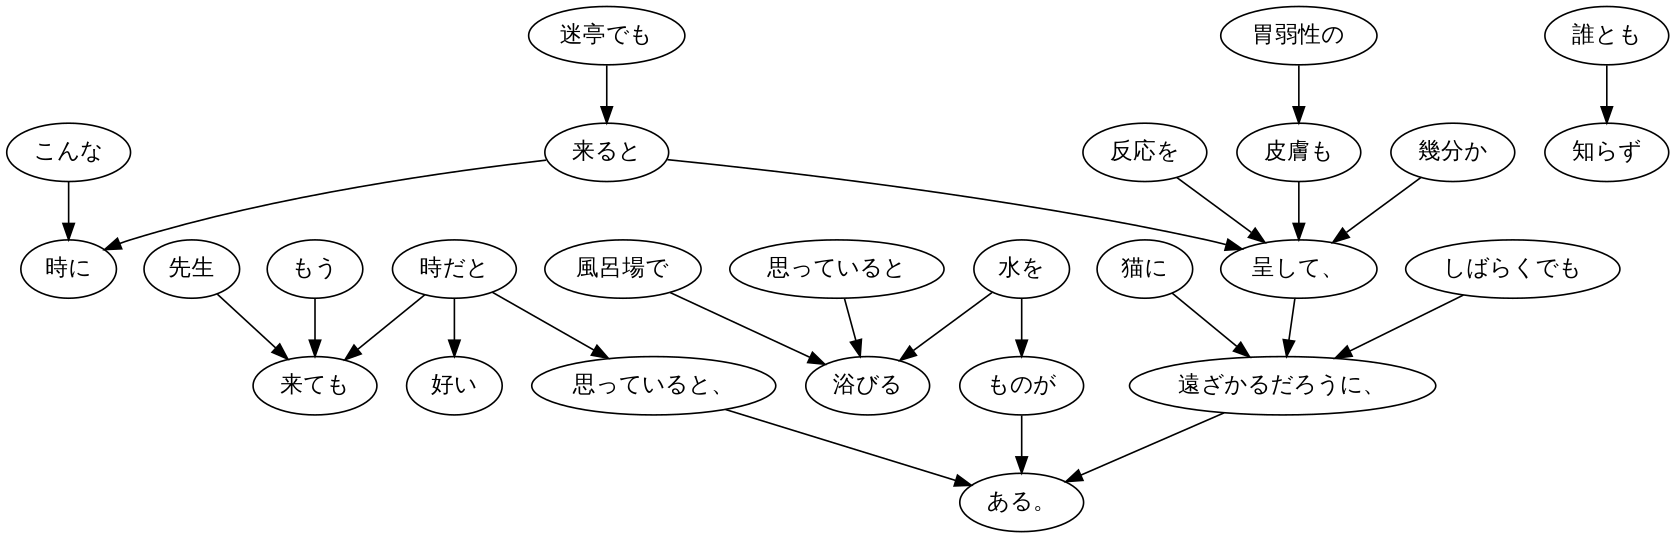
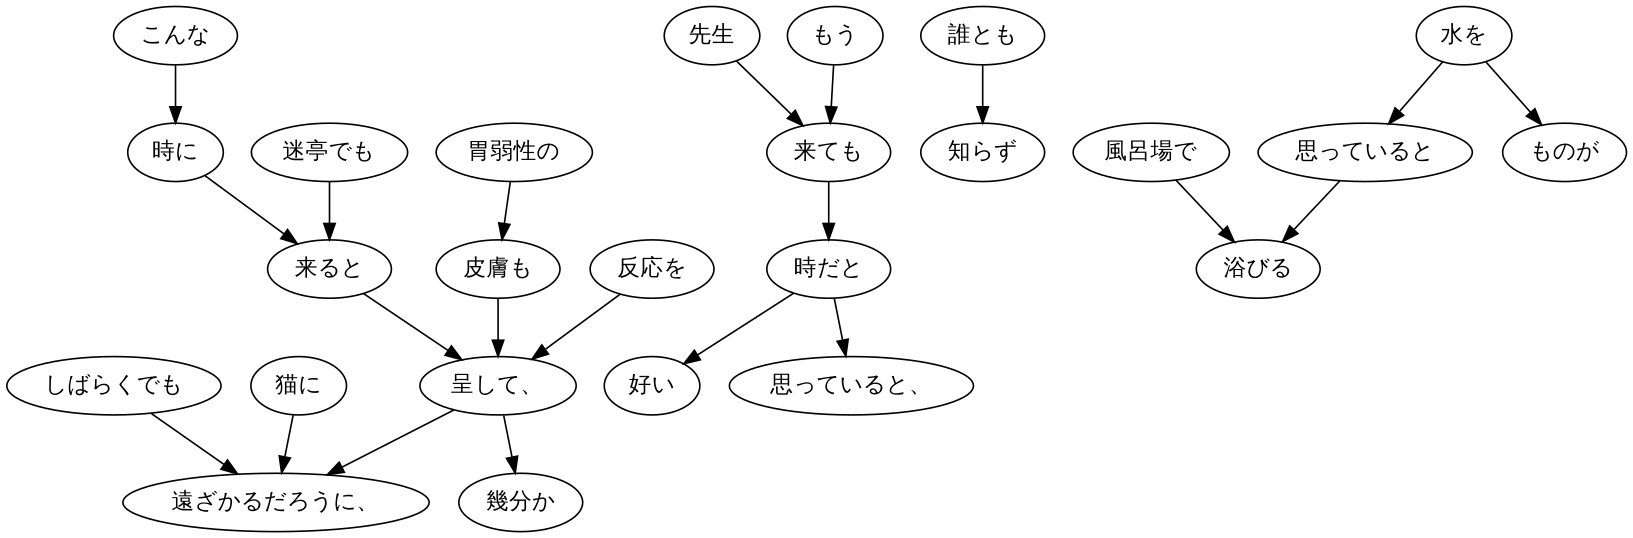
edge "来ると" -> "時に": reversed
edge "幾分か" -> "呈して、": reversed
edge "時だと" -> "来ても": reversed
edge "水を" -> "浴びる": now "水を" -> "思っていると"
node "ある。": removed
